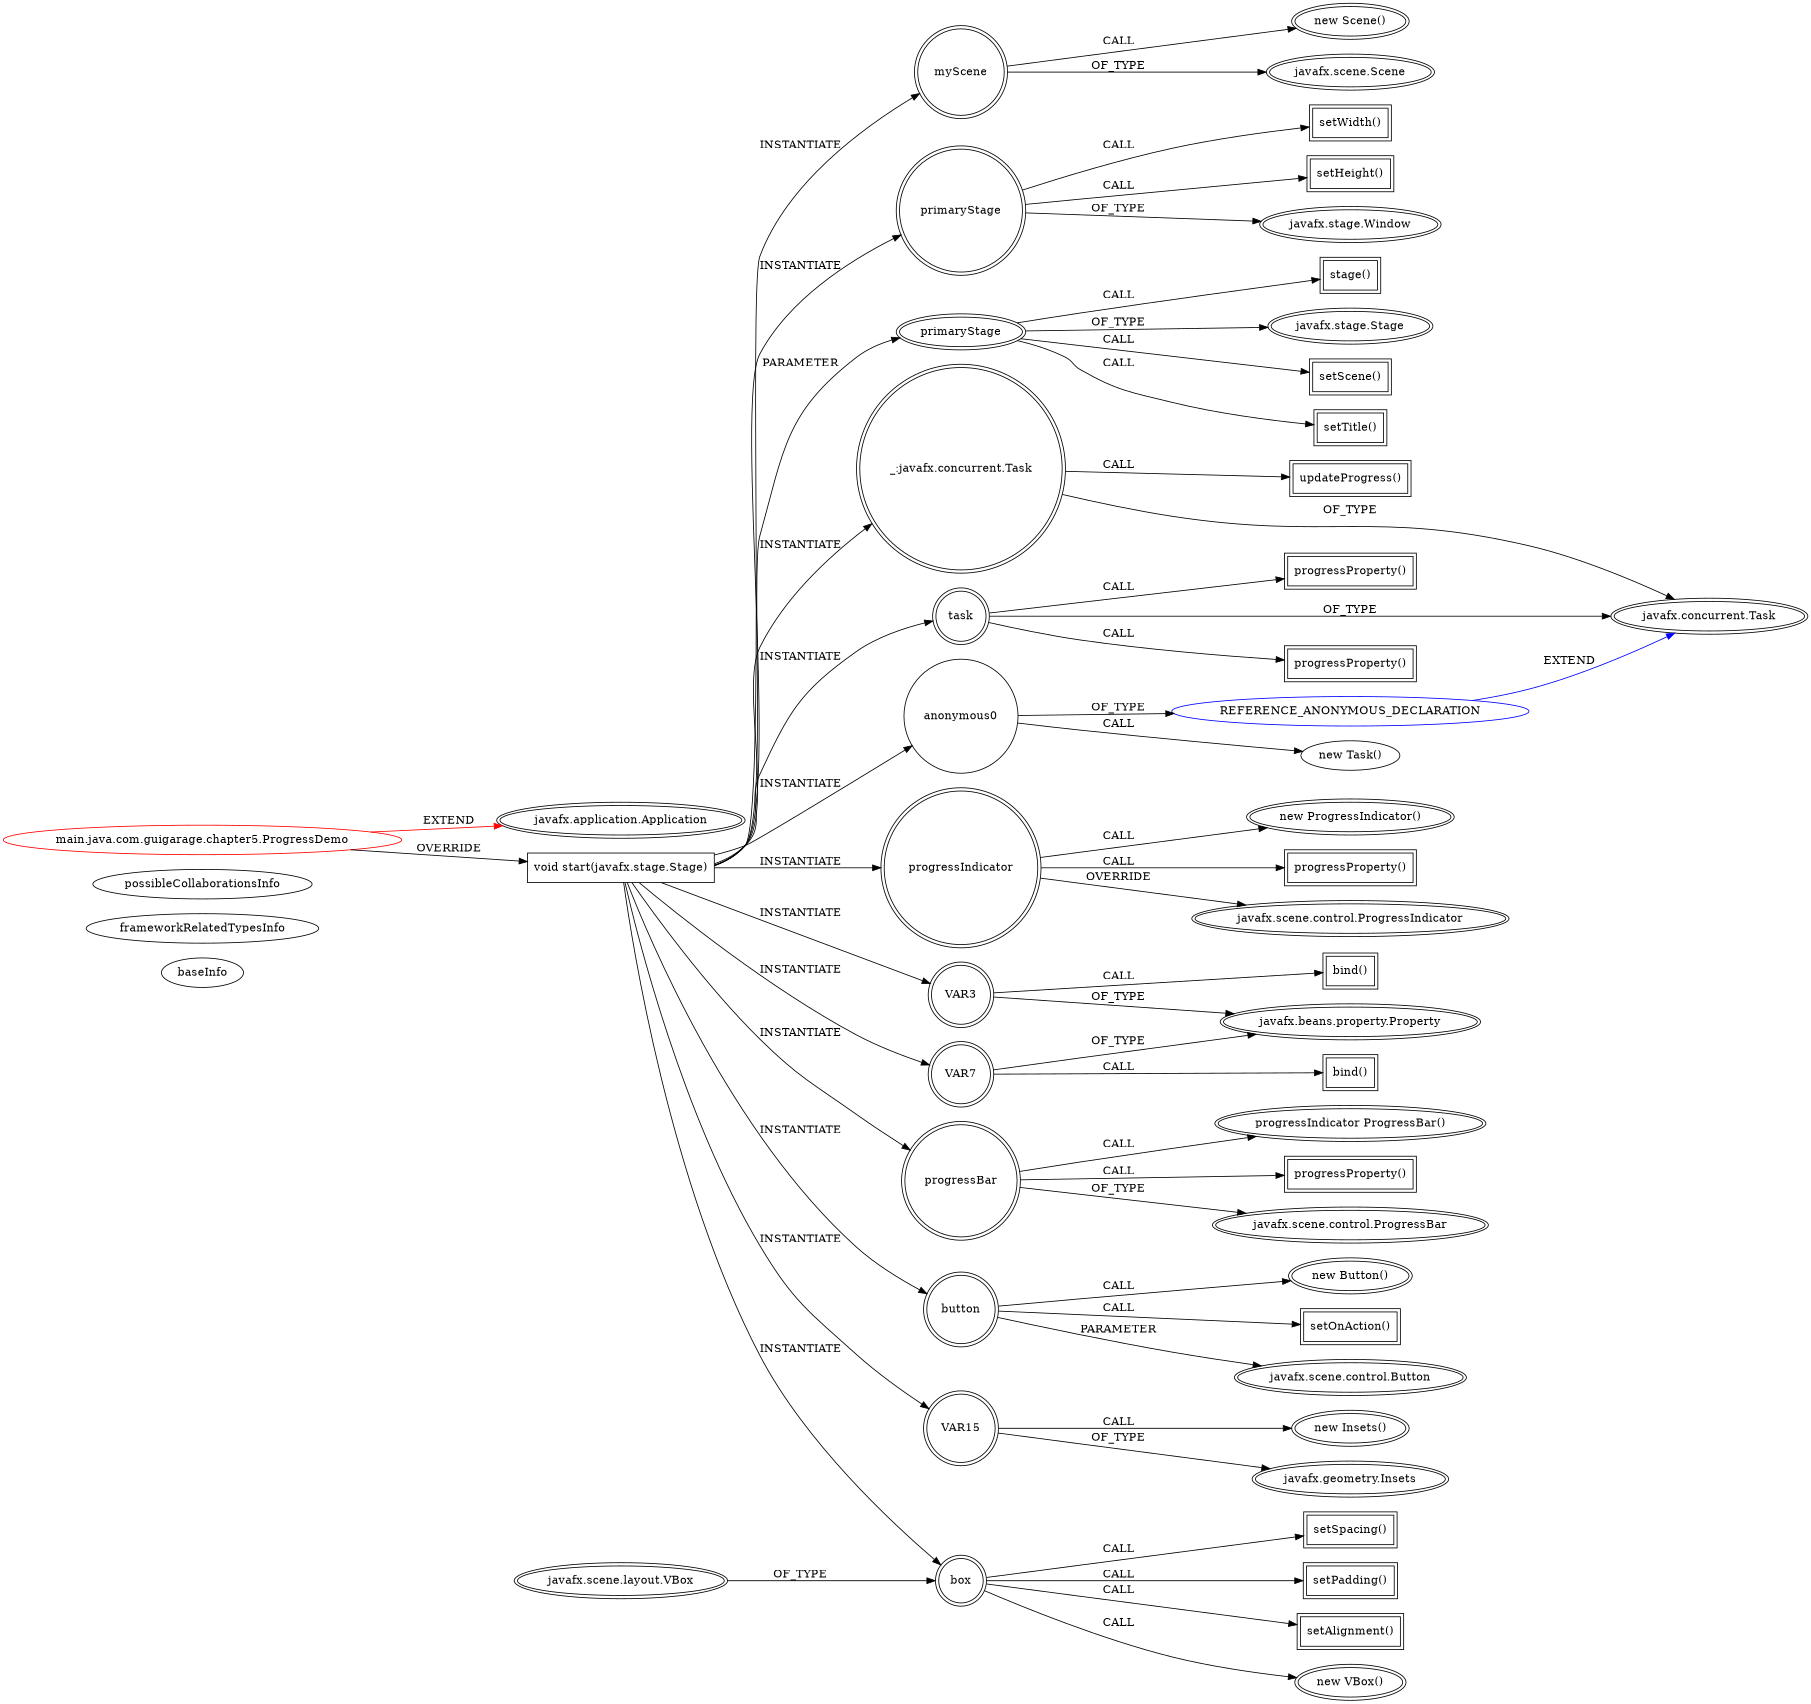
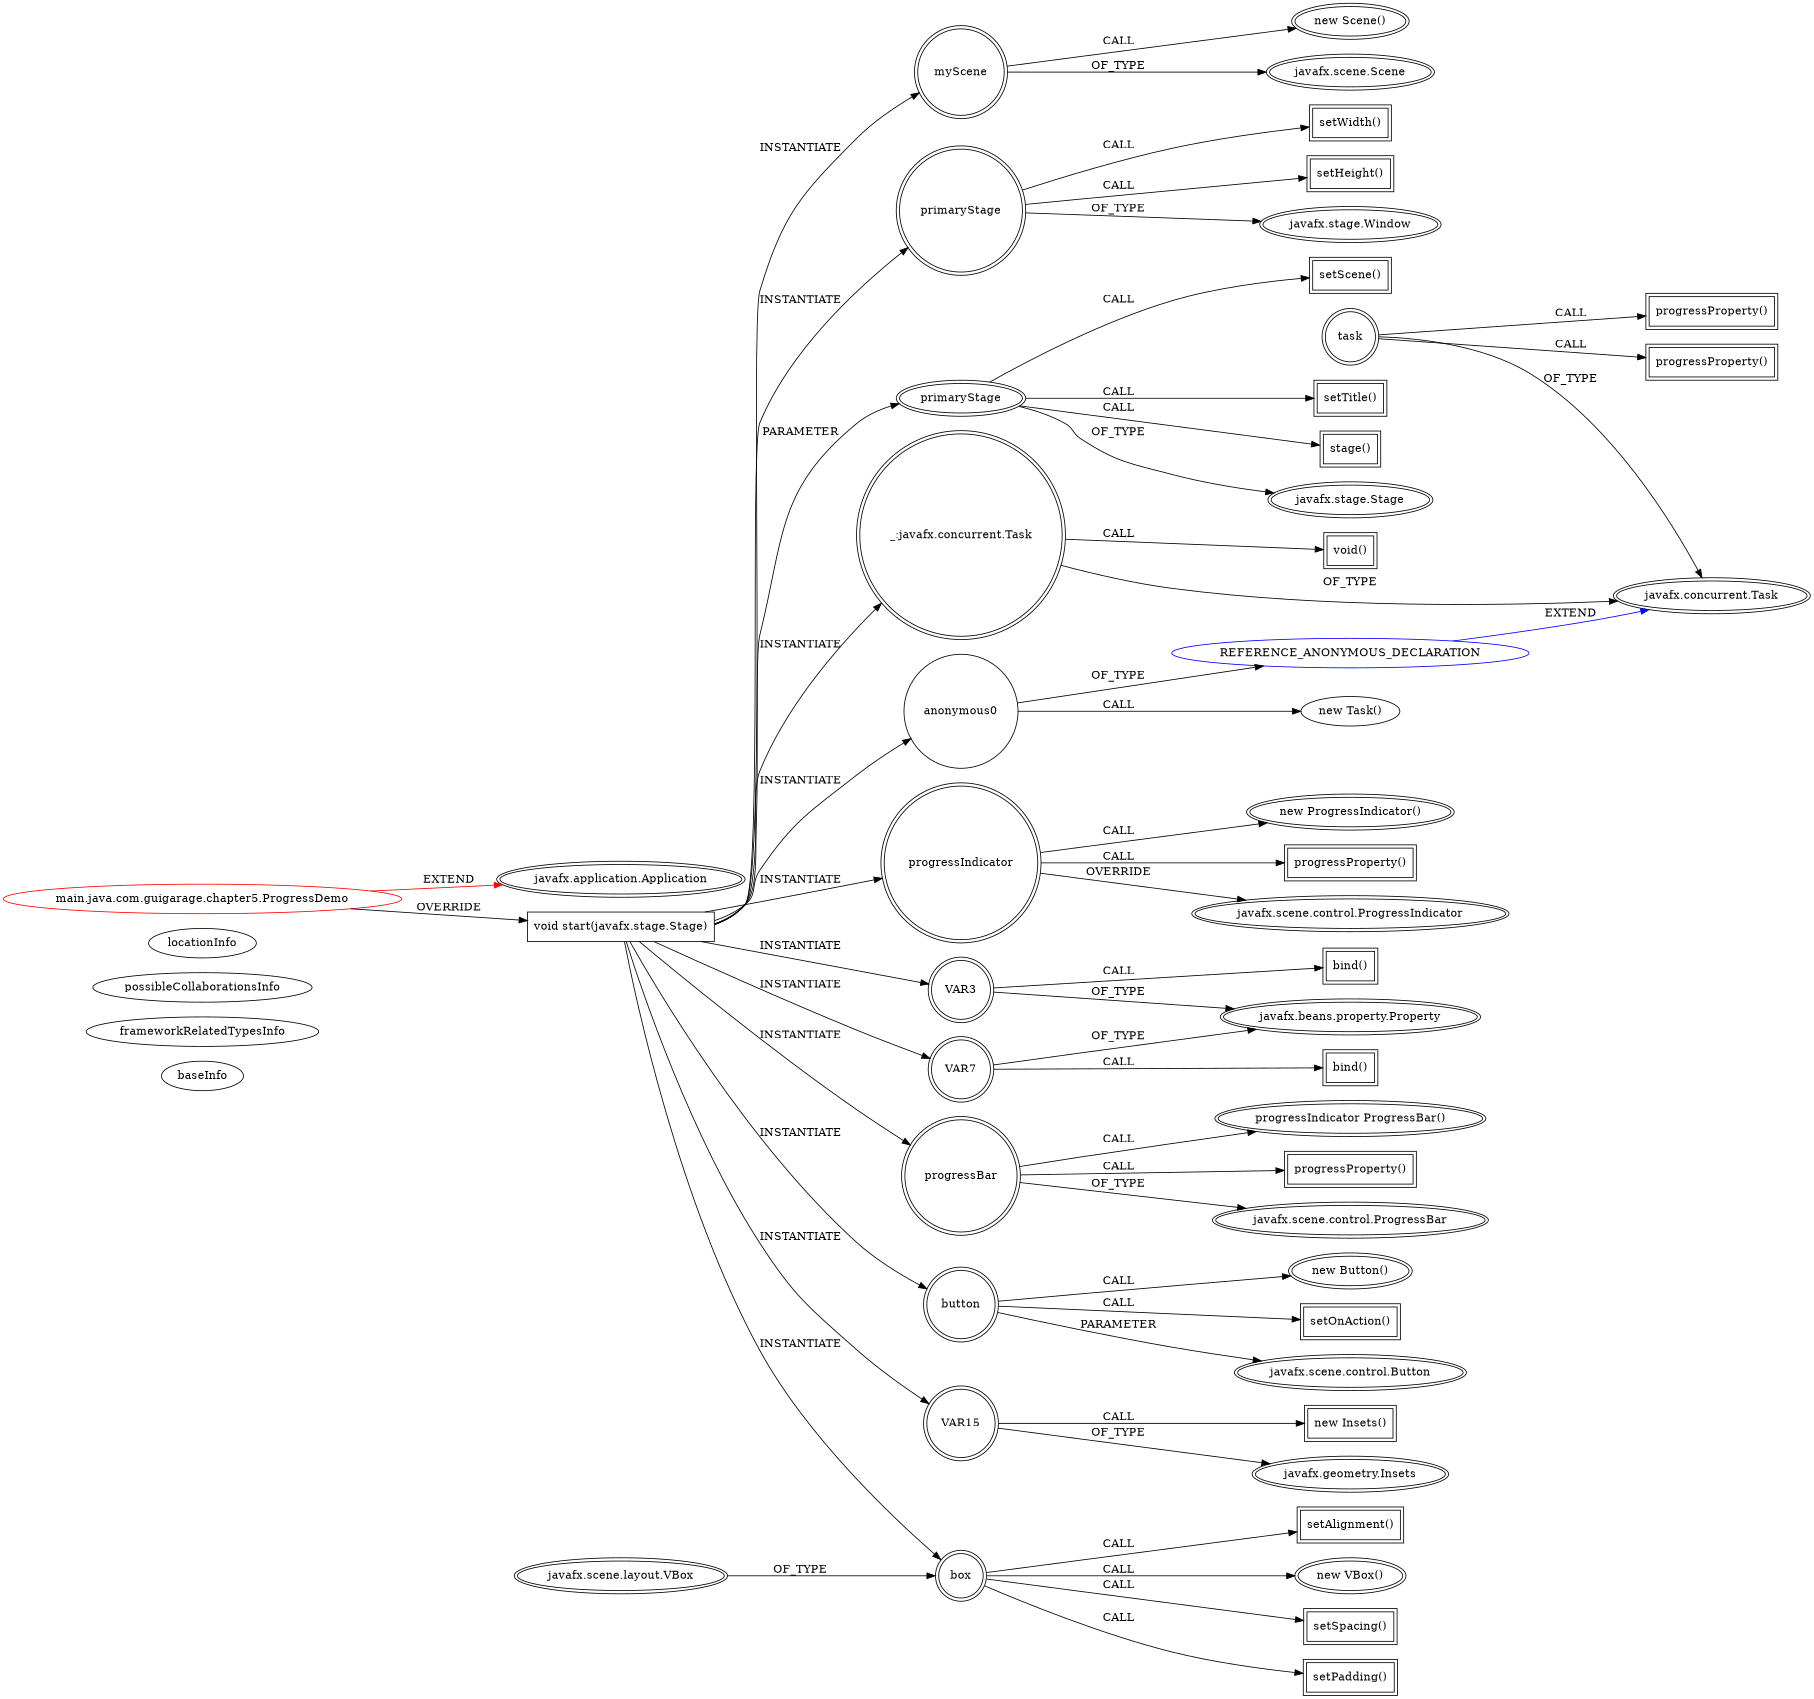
node "updateProgress()": label "updateProgress()" -> "void()"
edge "void start(javafx.stage.Stage)" -> "task": removed, label "INSTANTIATE"
node "locationInfo": added
node "new Insets()": shape ellipse -> box
